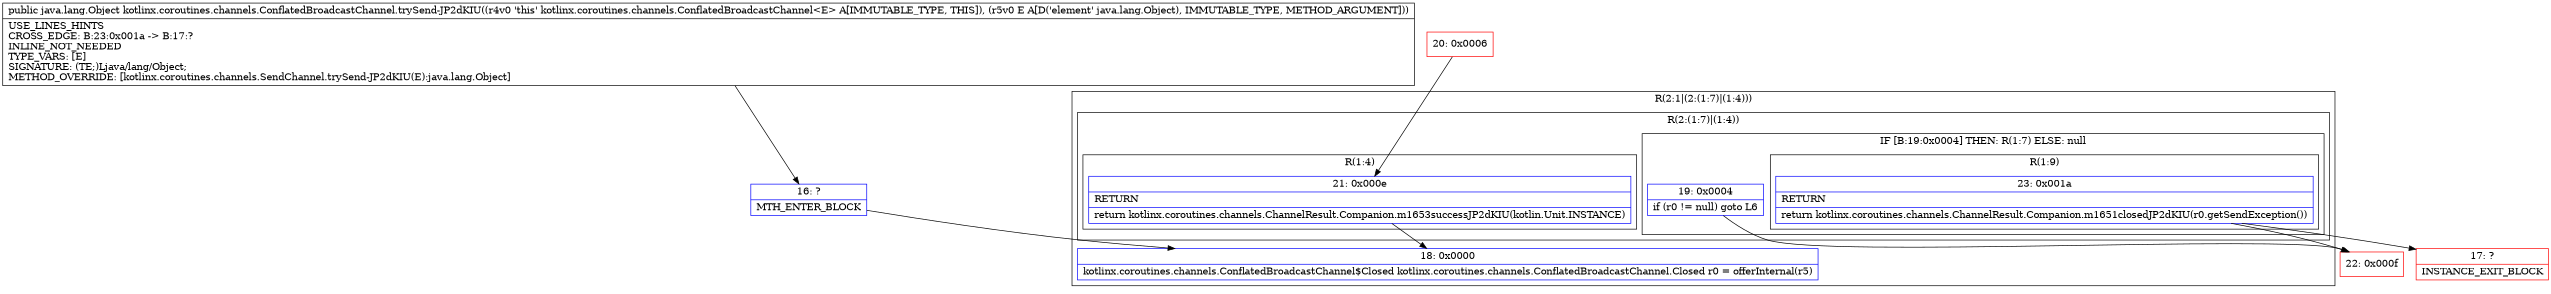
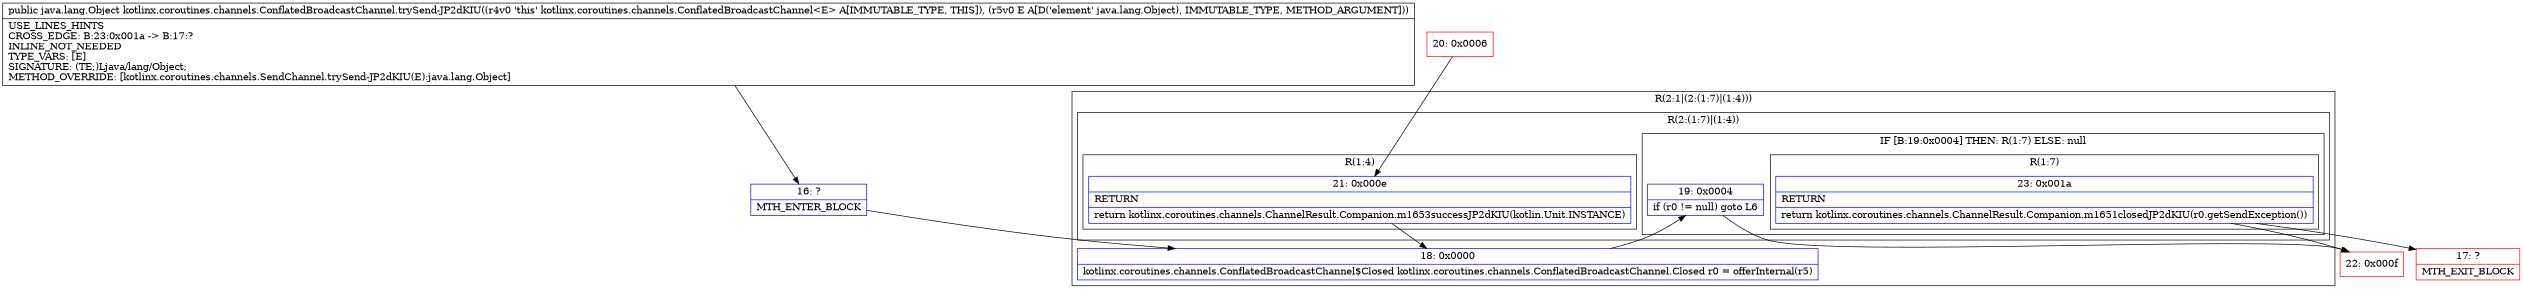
cluster "R(1:9)": label "R(1:9)" -> "R(1:7)"
edge "18: 0x0000" -> "19: 0x0004": added
node "17: ?": text "INSTANCE_EXIT_BLOCK" -> "MTH_EXIT_BLOCK"
